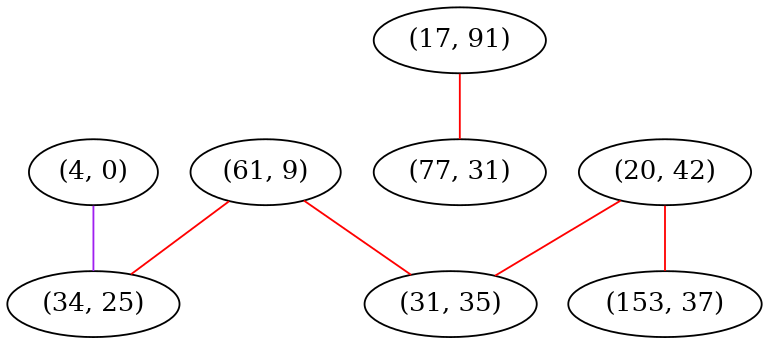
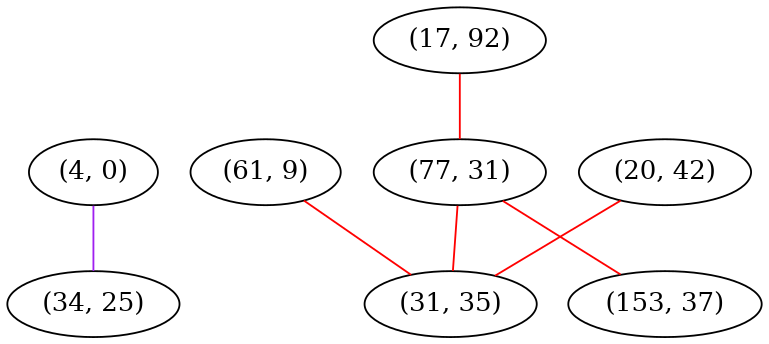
node "(17, 91)": label "(17, 91)" -> "(17, 92)"
edge "(61, 9)" -- "(34, 25)": removed
edge "(77, 31)" -- "(31, 35)": added
edge "(20, 42)" -- "(153, 37)": now "(77, 31)" -- "(153, 37)"
